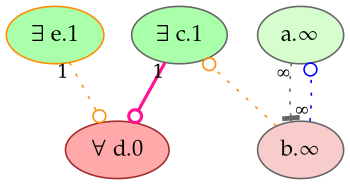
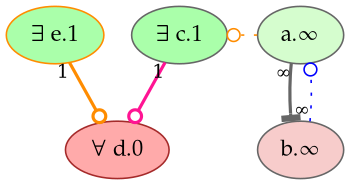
edge "∃ e.1" -> "∀ d.0": style dotted -> bold
edge "a.∞" -> "b.∞": style dotted -> bold
edge "b.∞" -> "∃ c.1": now "a.∞" -> "∃ c.1"
